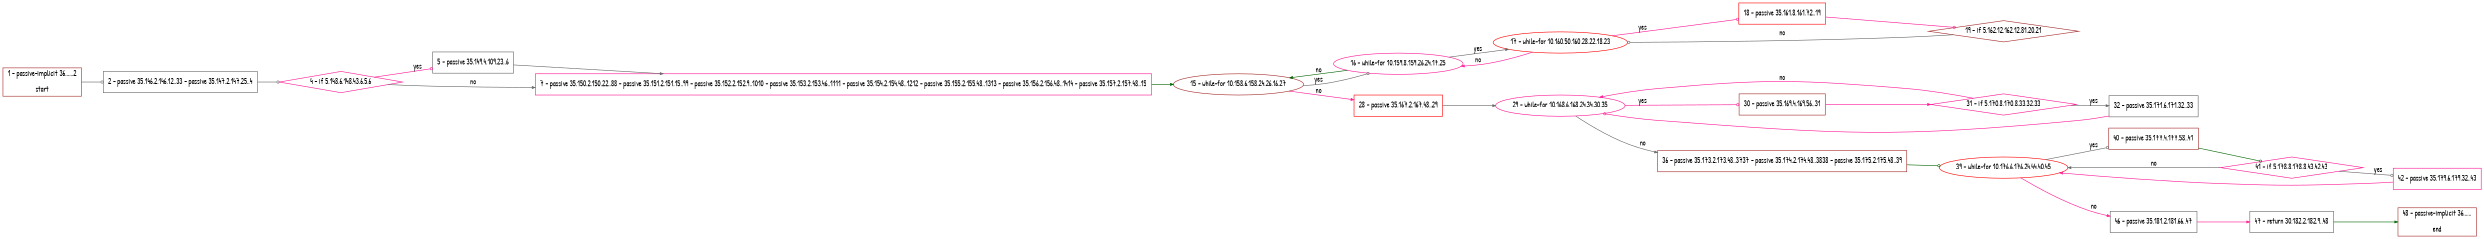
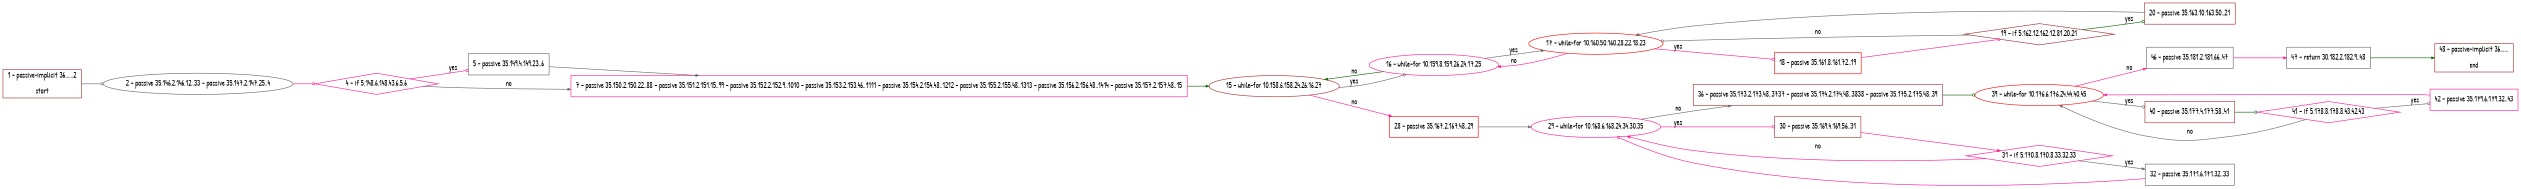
node "20 - passive 35,163,10,163,50,,21": added
node "5 - passive 35,149,4,109,23,,6": label "5 - passive 35,149,4,109,23,,6" -> "5 - passive 35,149,4,149,23,,6"
node "2 - passive 35,146,2,146,12,,33 - passive 35,147,2,147,25,,4": shape box -> ellipse
edge "2 - passive 35,146,2,146,12,,33 - passive 35,147,2,147,25,,4" -> "4 - if 5,148,6,148,43,6,5,6": color gray40 -> deeppink
